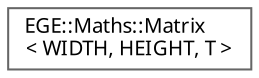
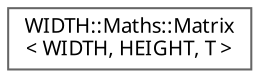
node "EGE::Maths::Matrix < WIDTH, HEIGHT, T >": label "EGE::Maths::Matrix < WIDTH, HEIGHT, T >" -> "WIDTH::Maths::Matrix < WIDTH, HEIGHT, T >"
